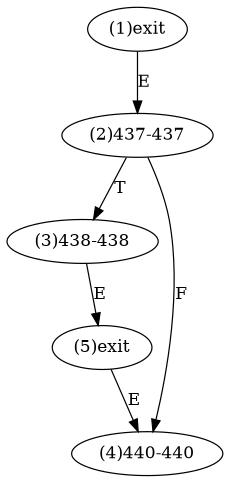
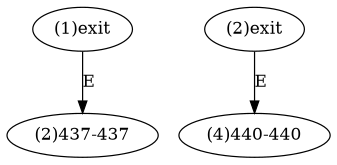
node "(3)438-438": removed
edge "(2)437-437" -> "(4)440-440": removed, label "F"
node "(5)exit": label "(5)exit" -> "(2)exit"
